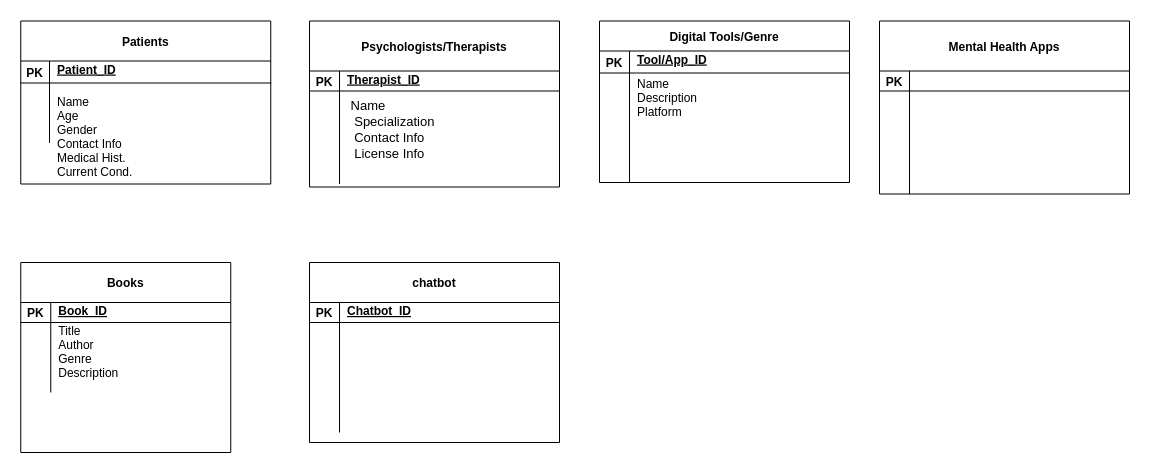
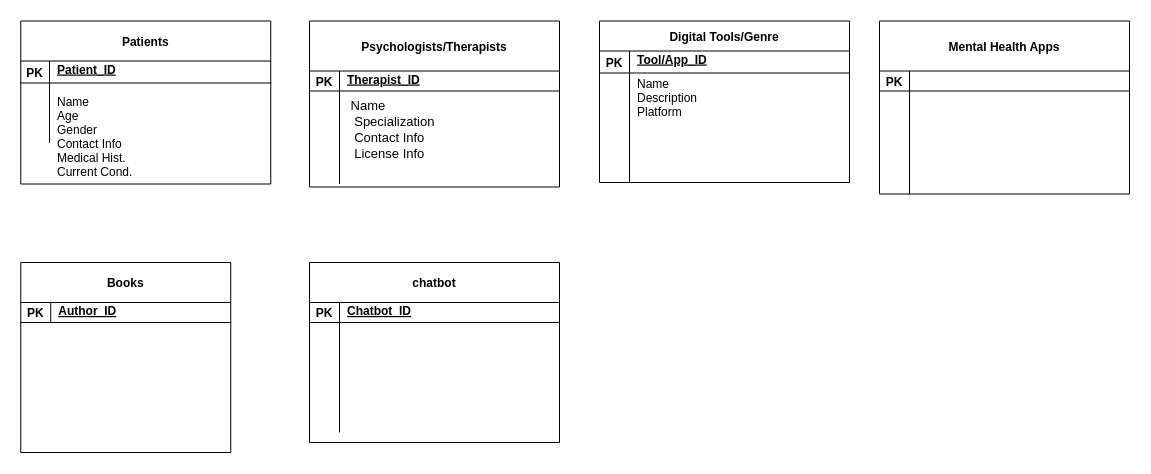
node "Book_ID": label "Book_ID" -> "Author_ID"
node "Title Author Genre Description": removed
